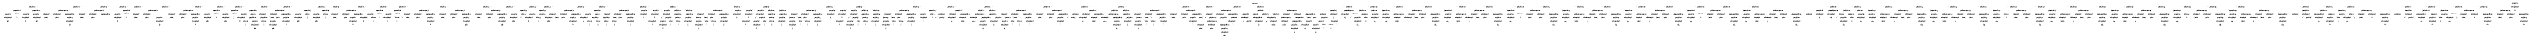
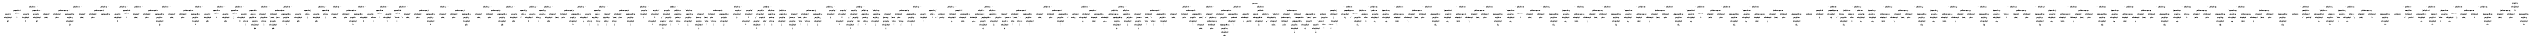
node "AST_actual_parameter (20)": added
